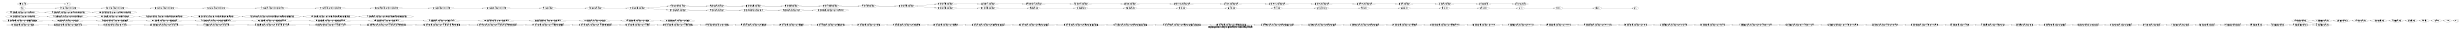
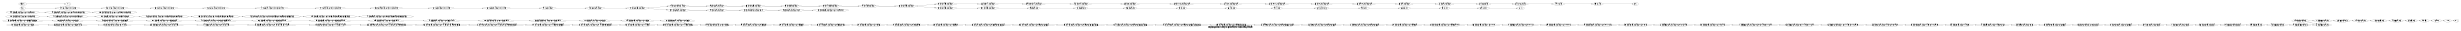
node "149 | 7 8 : 4 5": added
node "70 | 0 1 :": removed
